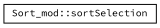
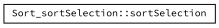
node "Sort_mod::sortSelection": label "Sort_mod::sortSelection" -> "Sort_sortSelection::sortSelection"
